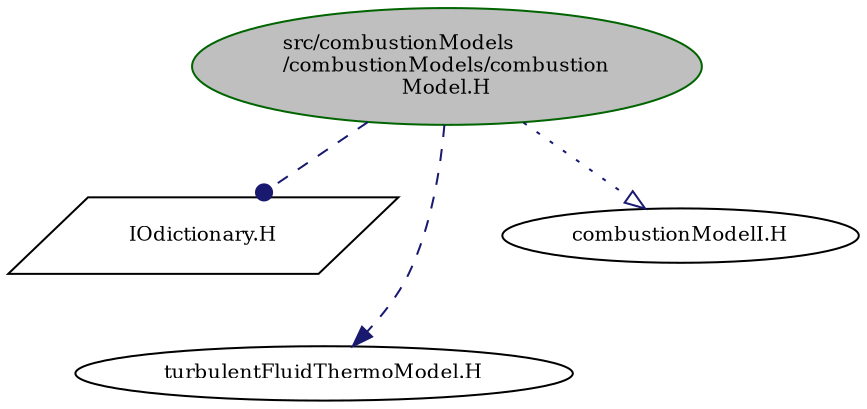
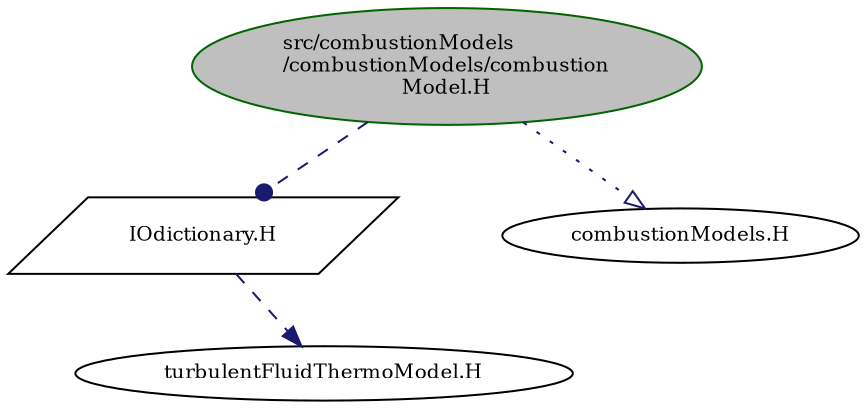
edge "src/combustionModels /combustionModels/combustion Model.H" -> "turbulentFluidThermoModel.H": now "IOdictionary.H" -> "turbulentFluidThermoModel.H"
node "combustionModelI.H": label "combustionModelI.H" -> "combustionModels.H"
